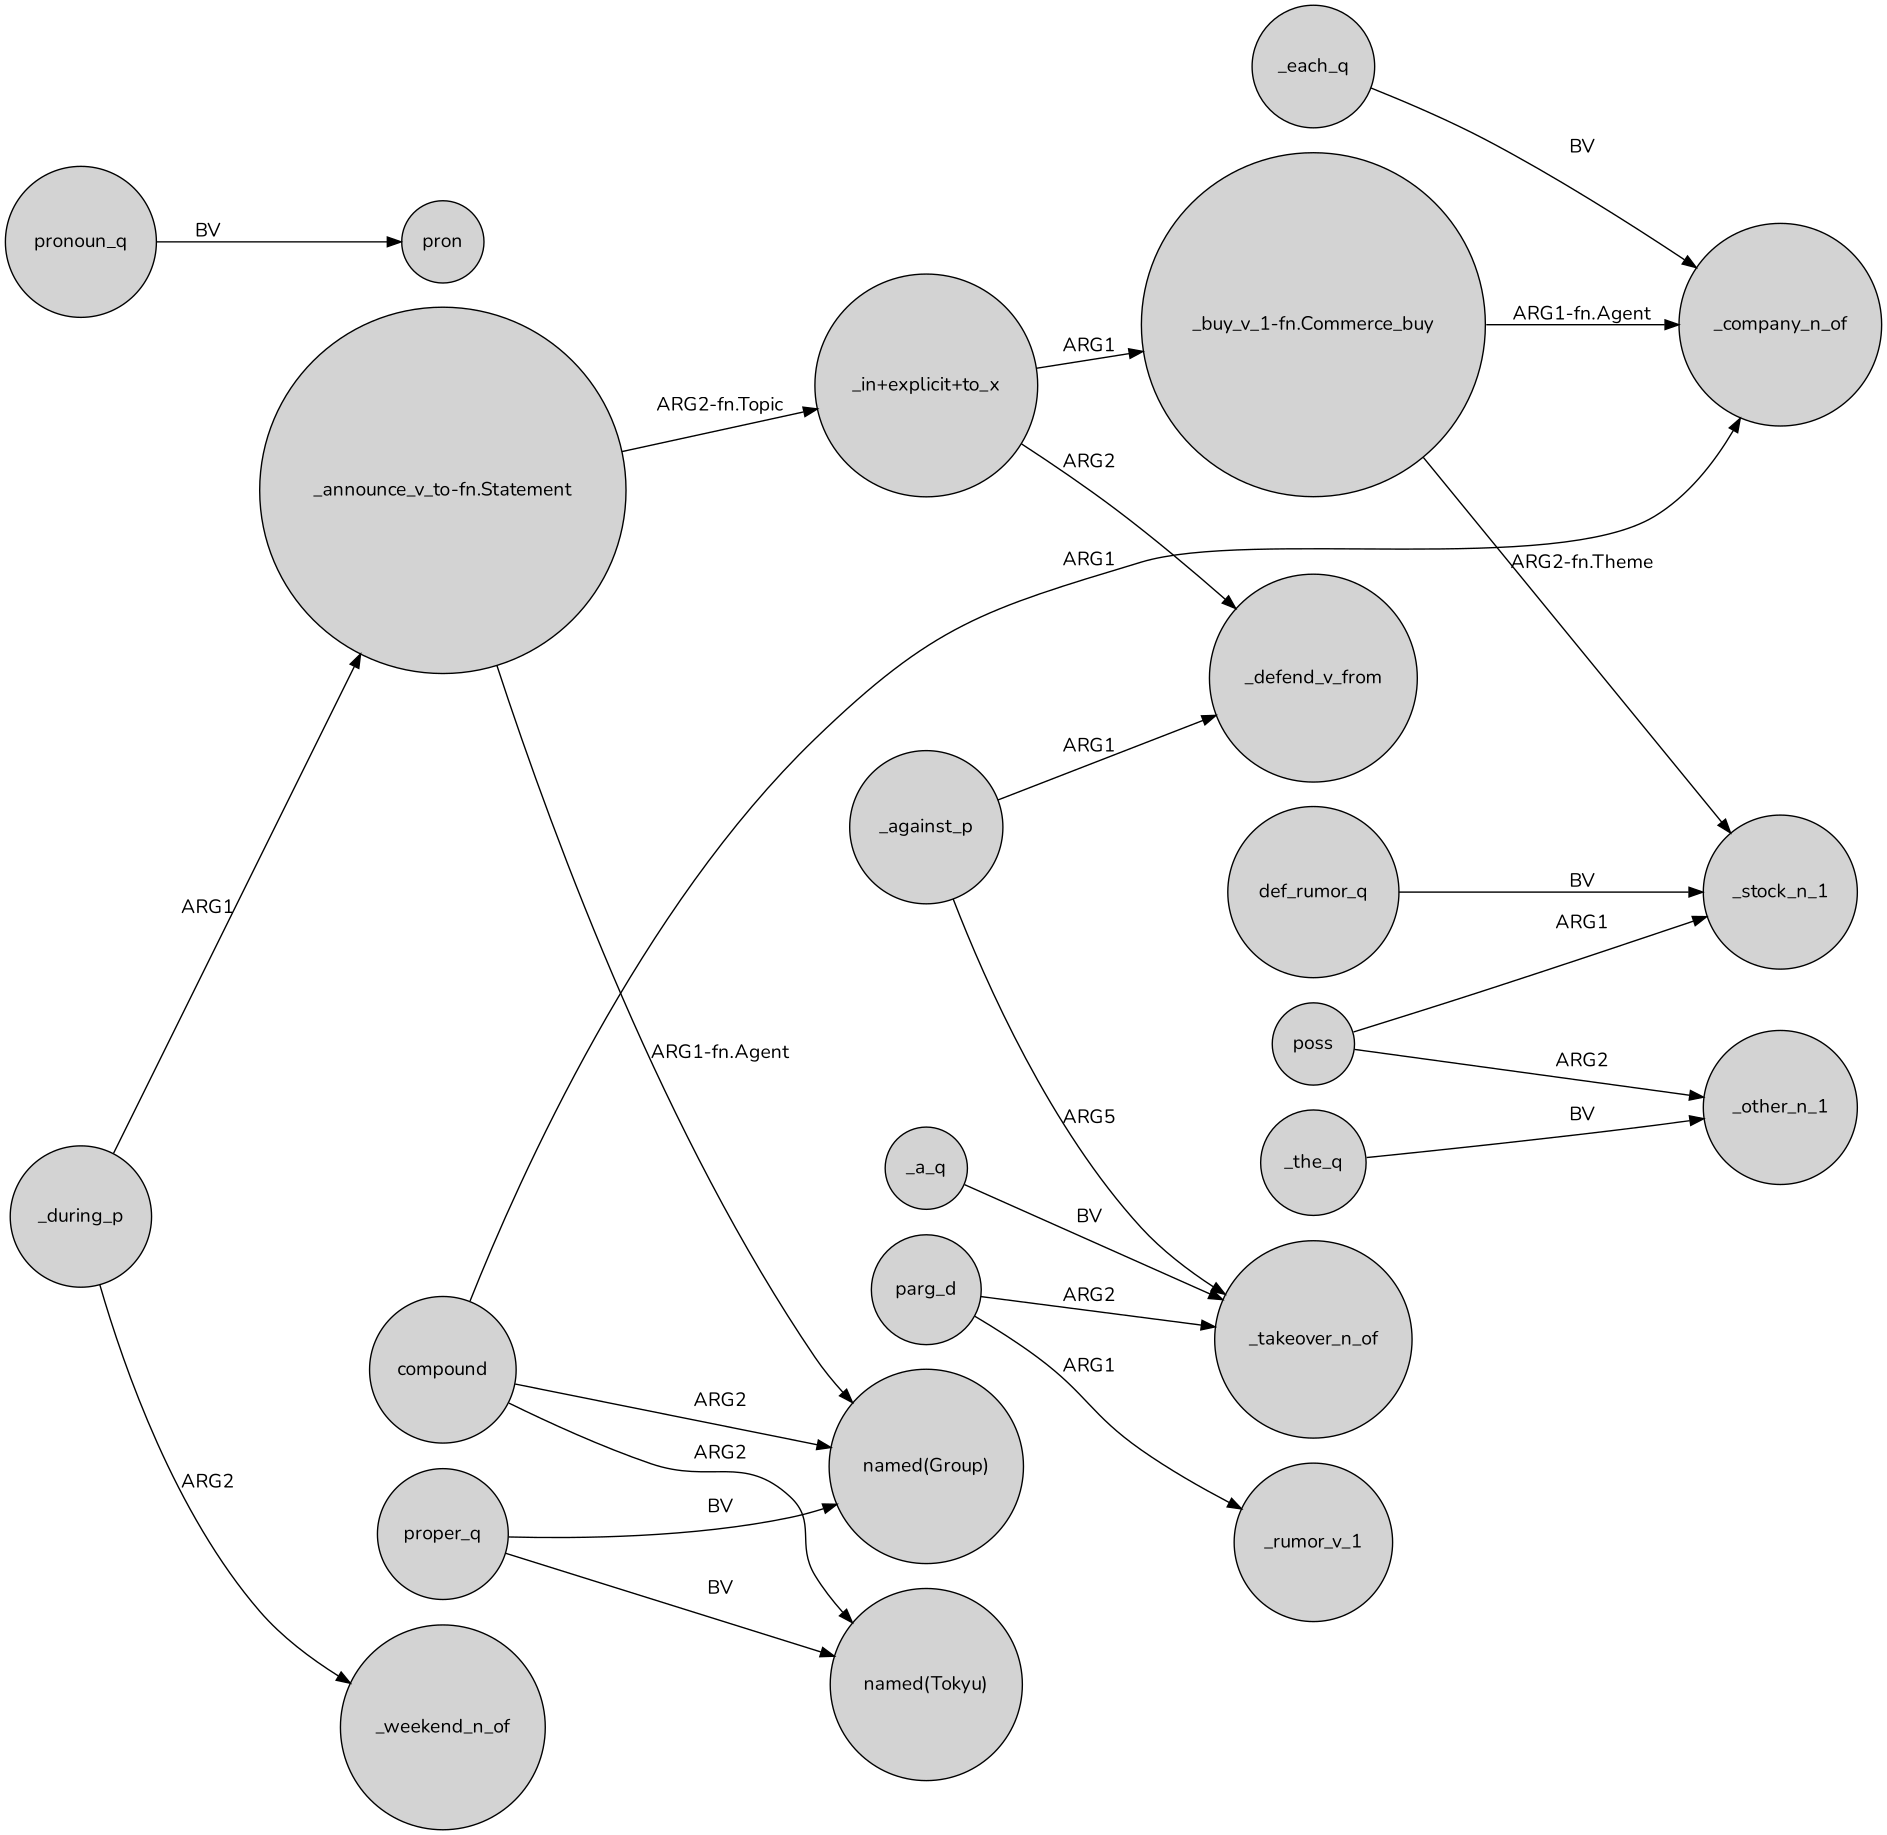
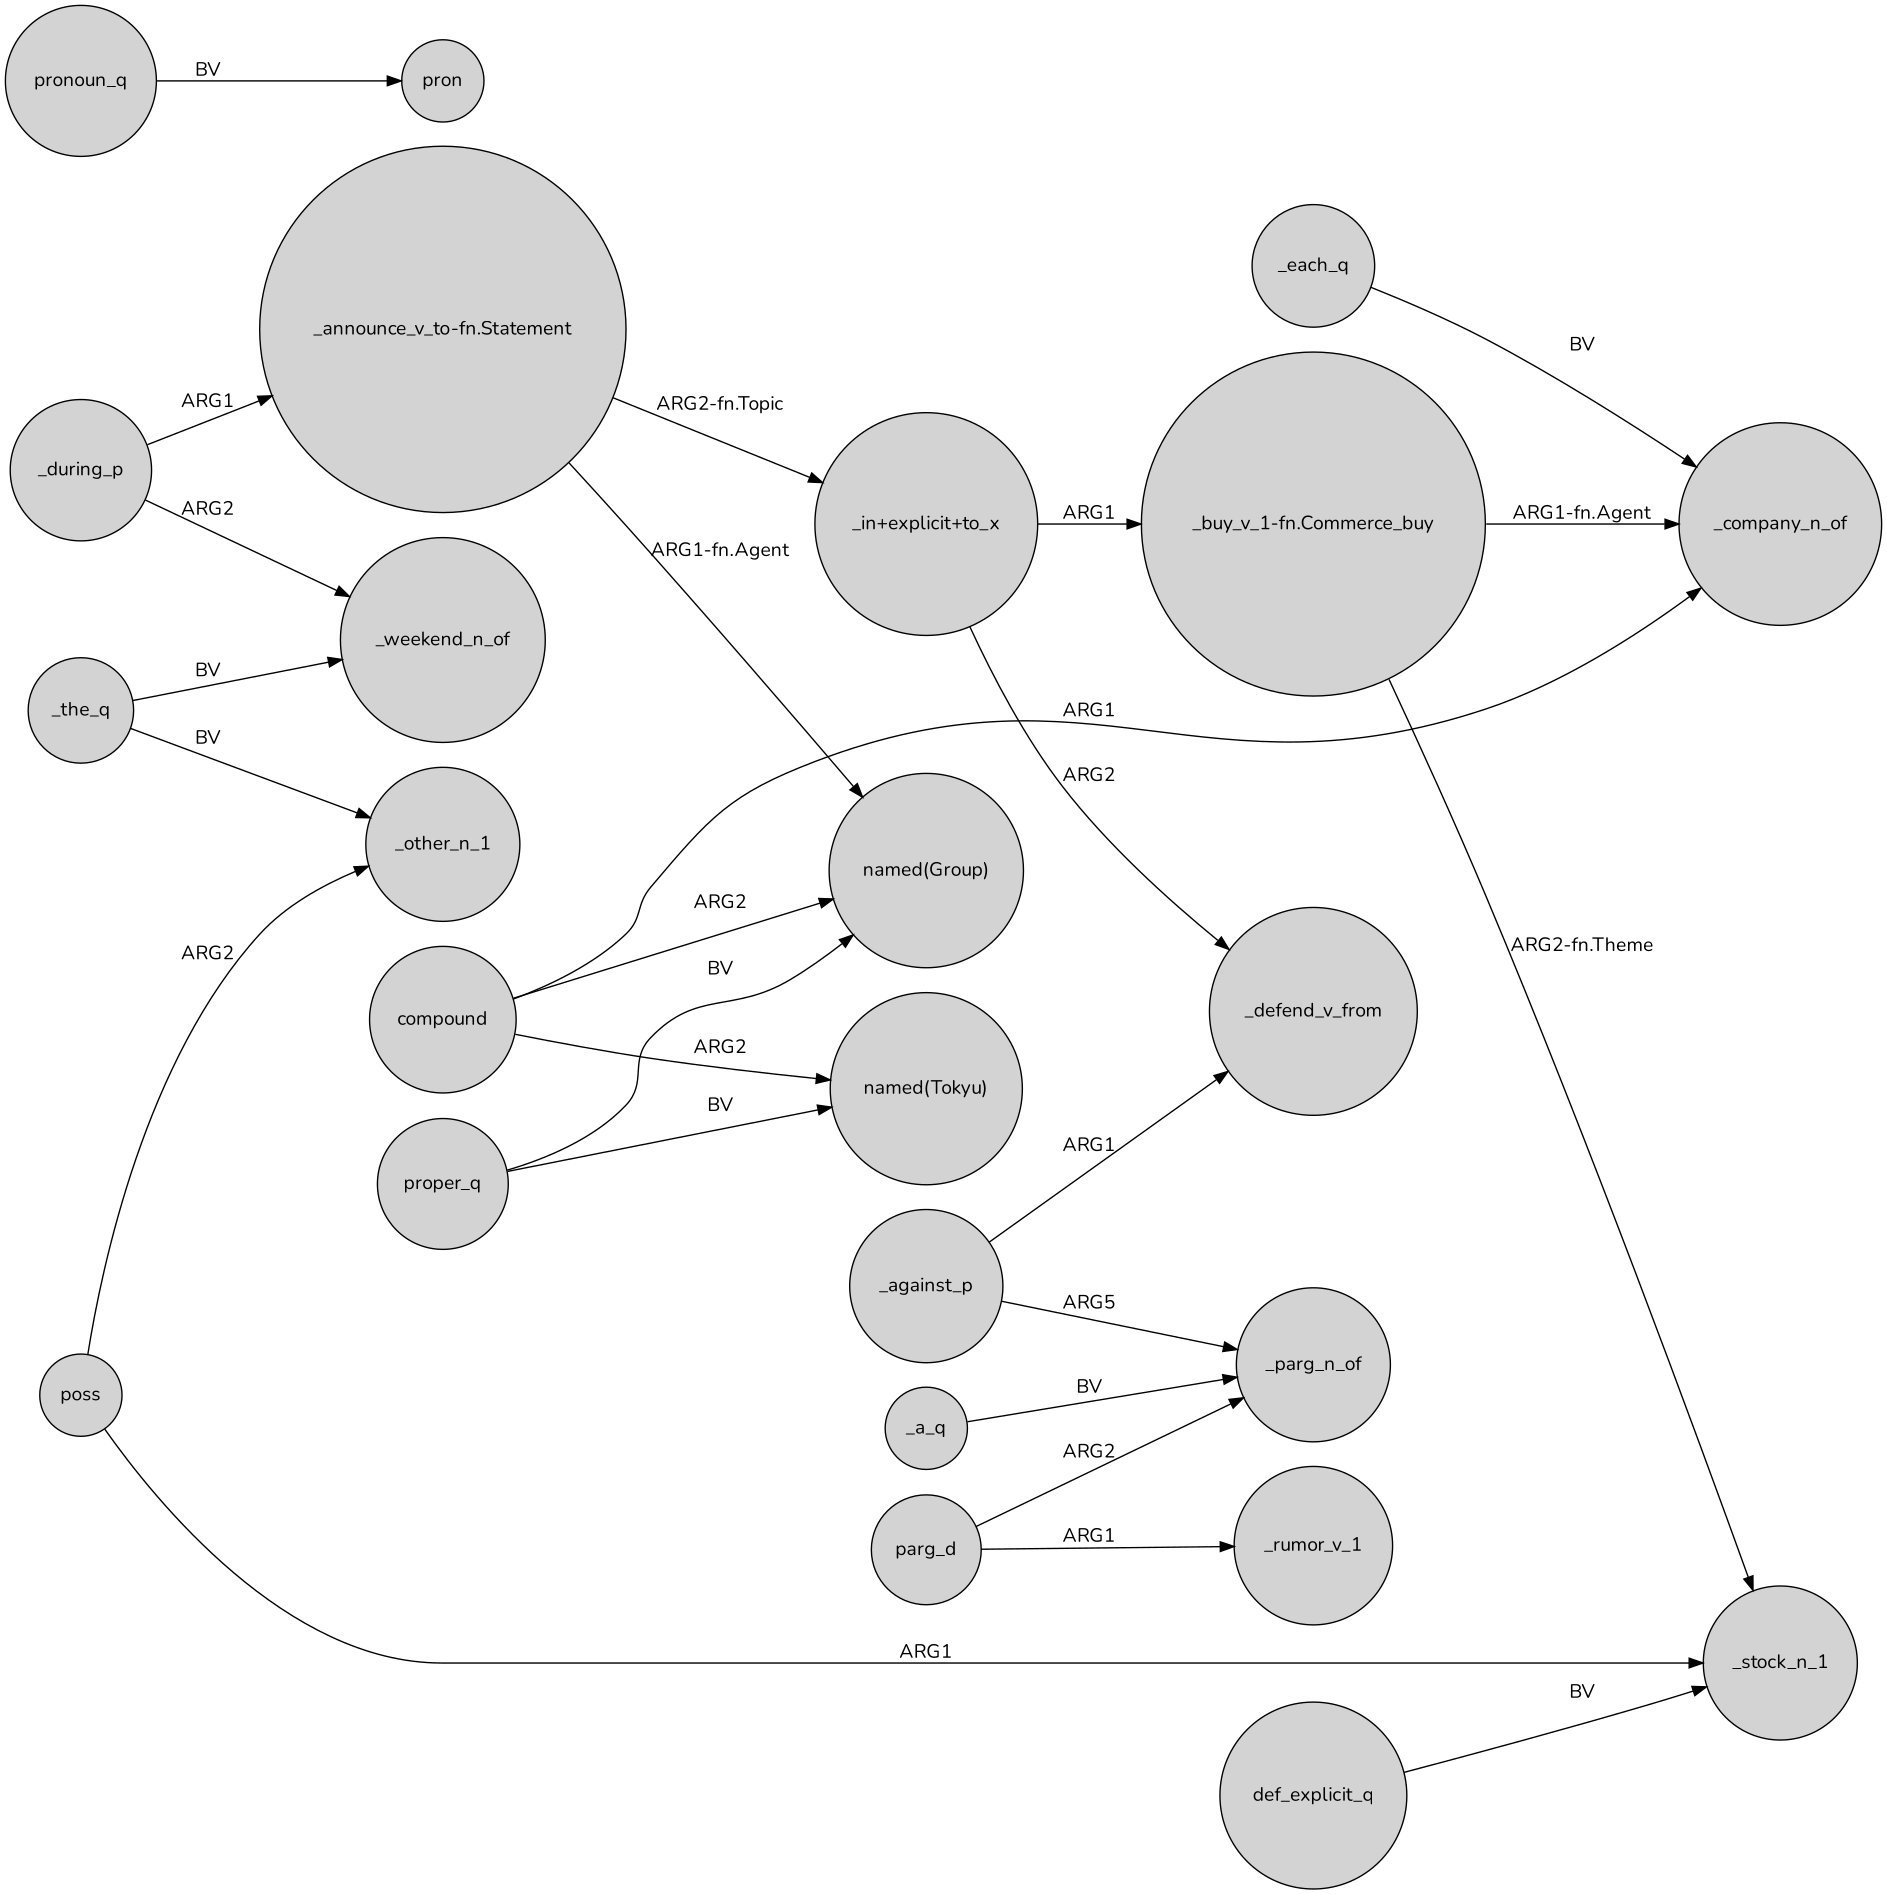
edge "_the_q" -> "_weekend_n_of": added, label "BV"
node "def_rumor_q": label "def_rumor_q" -> "def_explicit_q"
node "_takeover_n_of": label "_takeover_n_of" -> "_parg_n_of"
